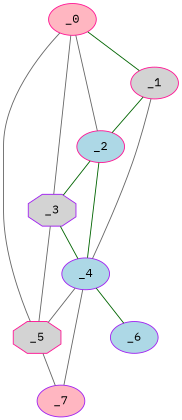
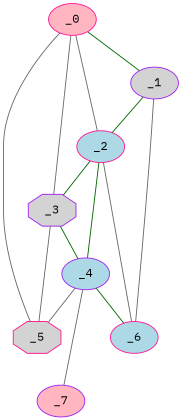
node "_1": color deeppink -> purple
edge "_1" -- "_4": now "_1" -- "_6"
edge "_2" -- "_6": added
node "_6": color purple -> deeppink
edge "_5" -- "_7": removed
